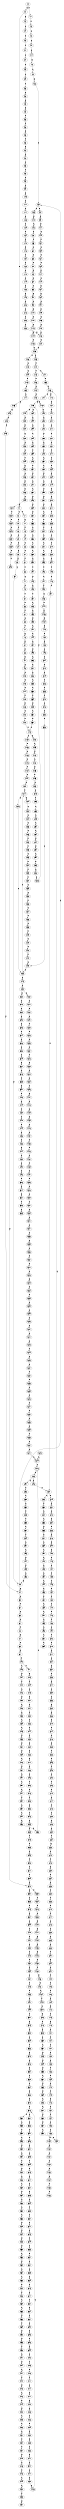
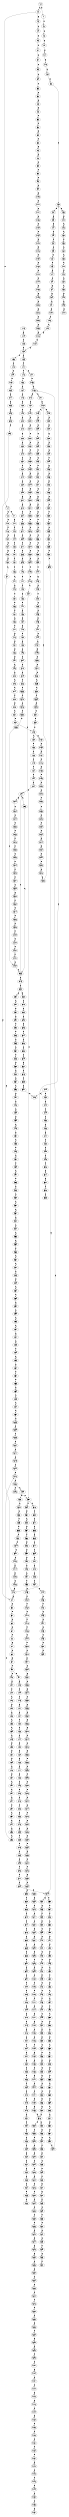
node "S107": removed
edge "S408" -> "S419": reversed
edge "S671" -> "S679": now "S671" -> "S675"
node "S661": removed
